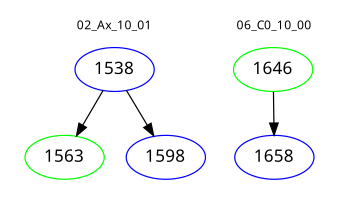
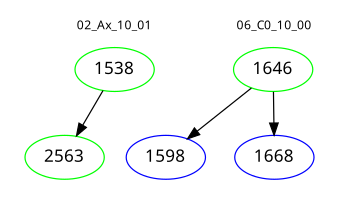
node "1538": color blue -> green
edge "1538" -> "1598": now "1646" -> "1598"
node "1563": label "1563" -> "2563"
node "1658": label "1658" -> "1668"
